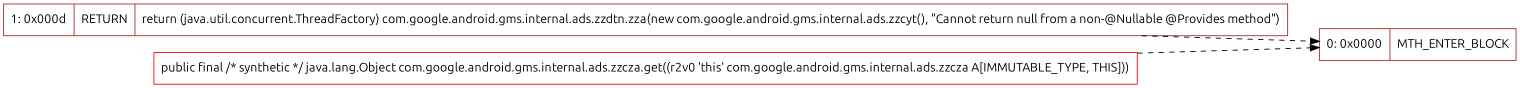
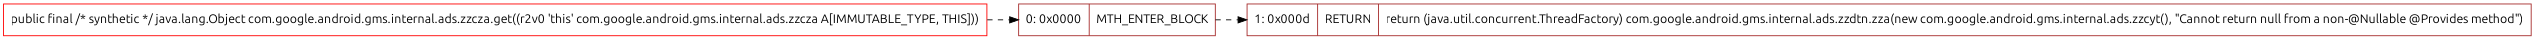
edge "1: 0x000d" -> "0: 0x0000": reversed
